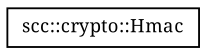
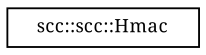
node "scc::crypto::Hmac": label "scc::crypto::Hmac" -> "scc::scc::Hmac"
